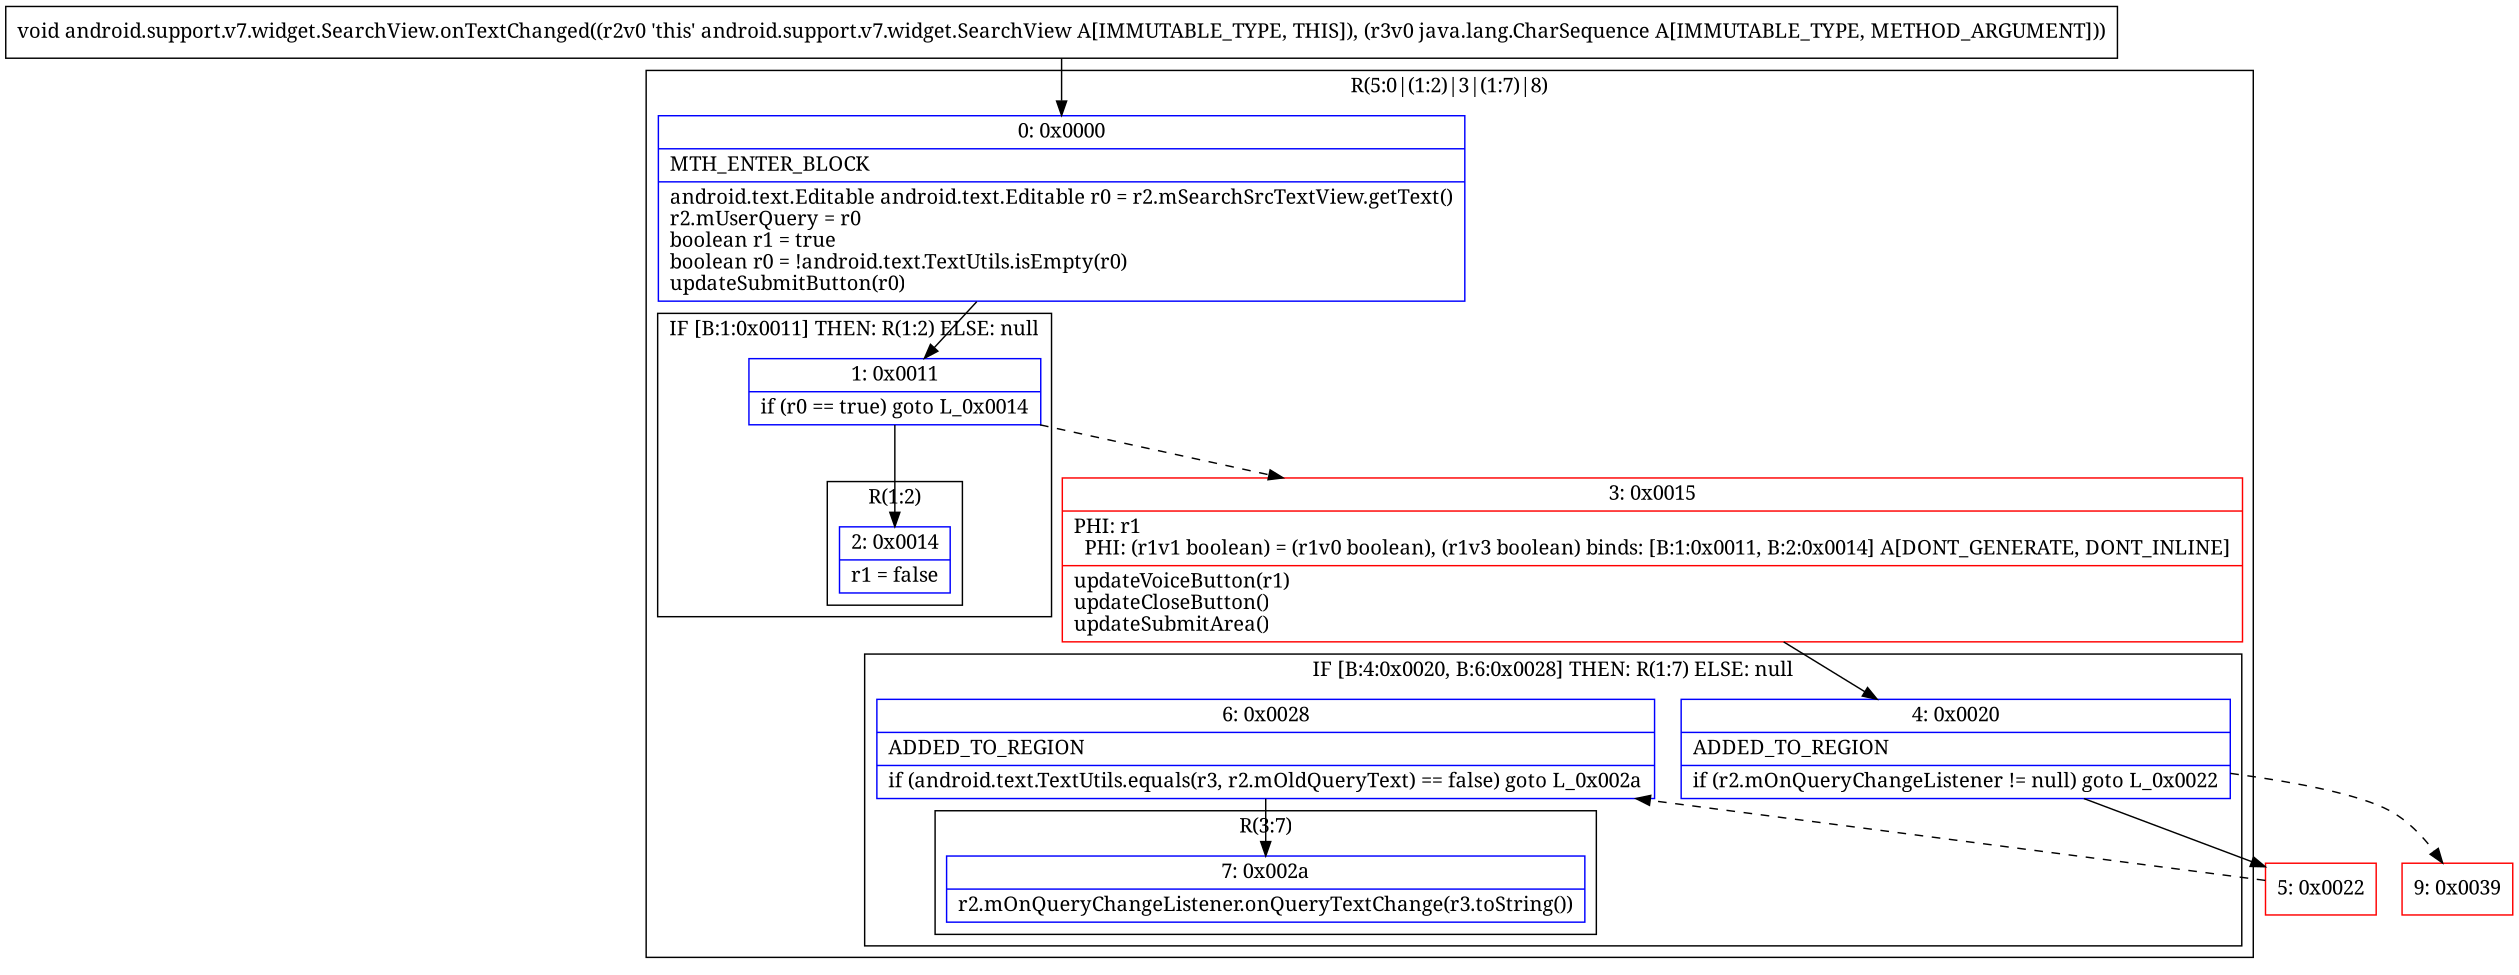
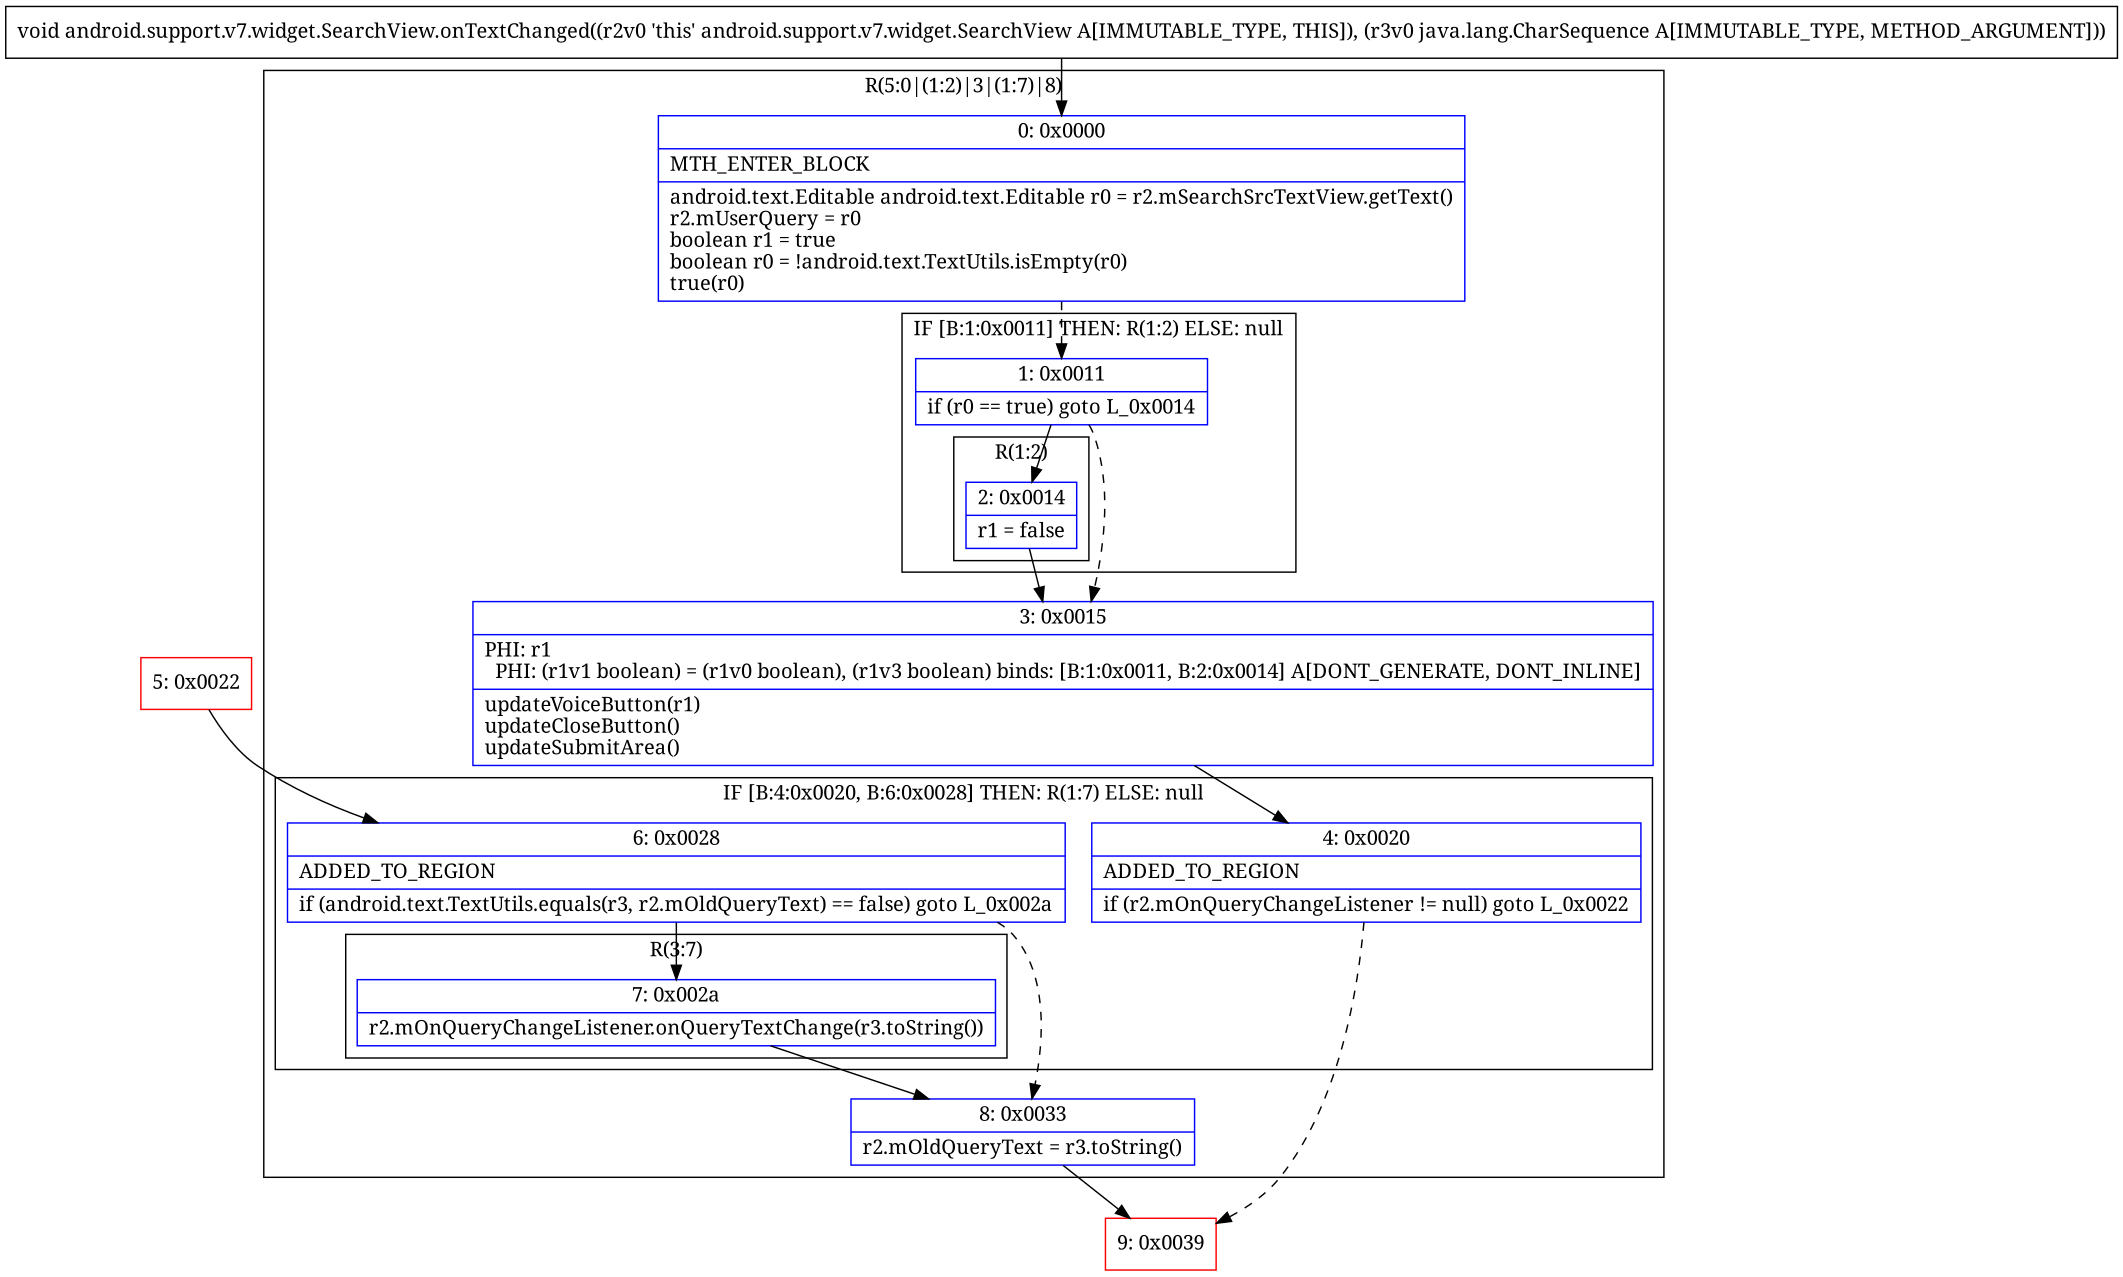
node "0: 0x0000": text "updateSubmitButton(r0)" -> "true(r0)"
edge "0: 0x0000" -> "1: 0x0011": style solid -> dashed
node "3: 0x0015": color red -> blue
edge "2: 0x0014" -> "3: 0x0015": added
edge "4: 0x0020" -> "5: 0x0022": removed
edge "5: 0x0022" -> "6: 0x0028": style dashed -> solid
node "8: 0x0033": added
